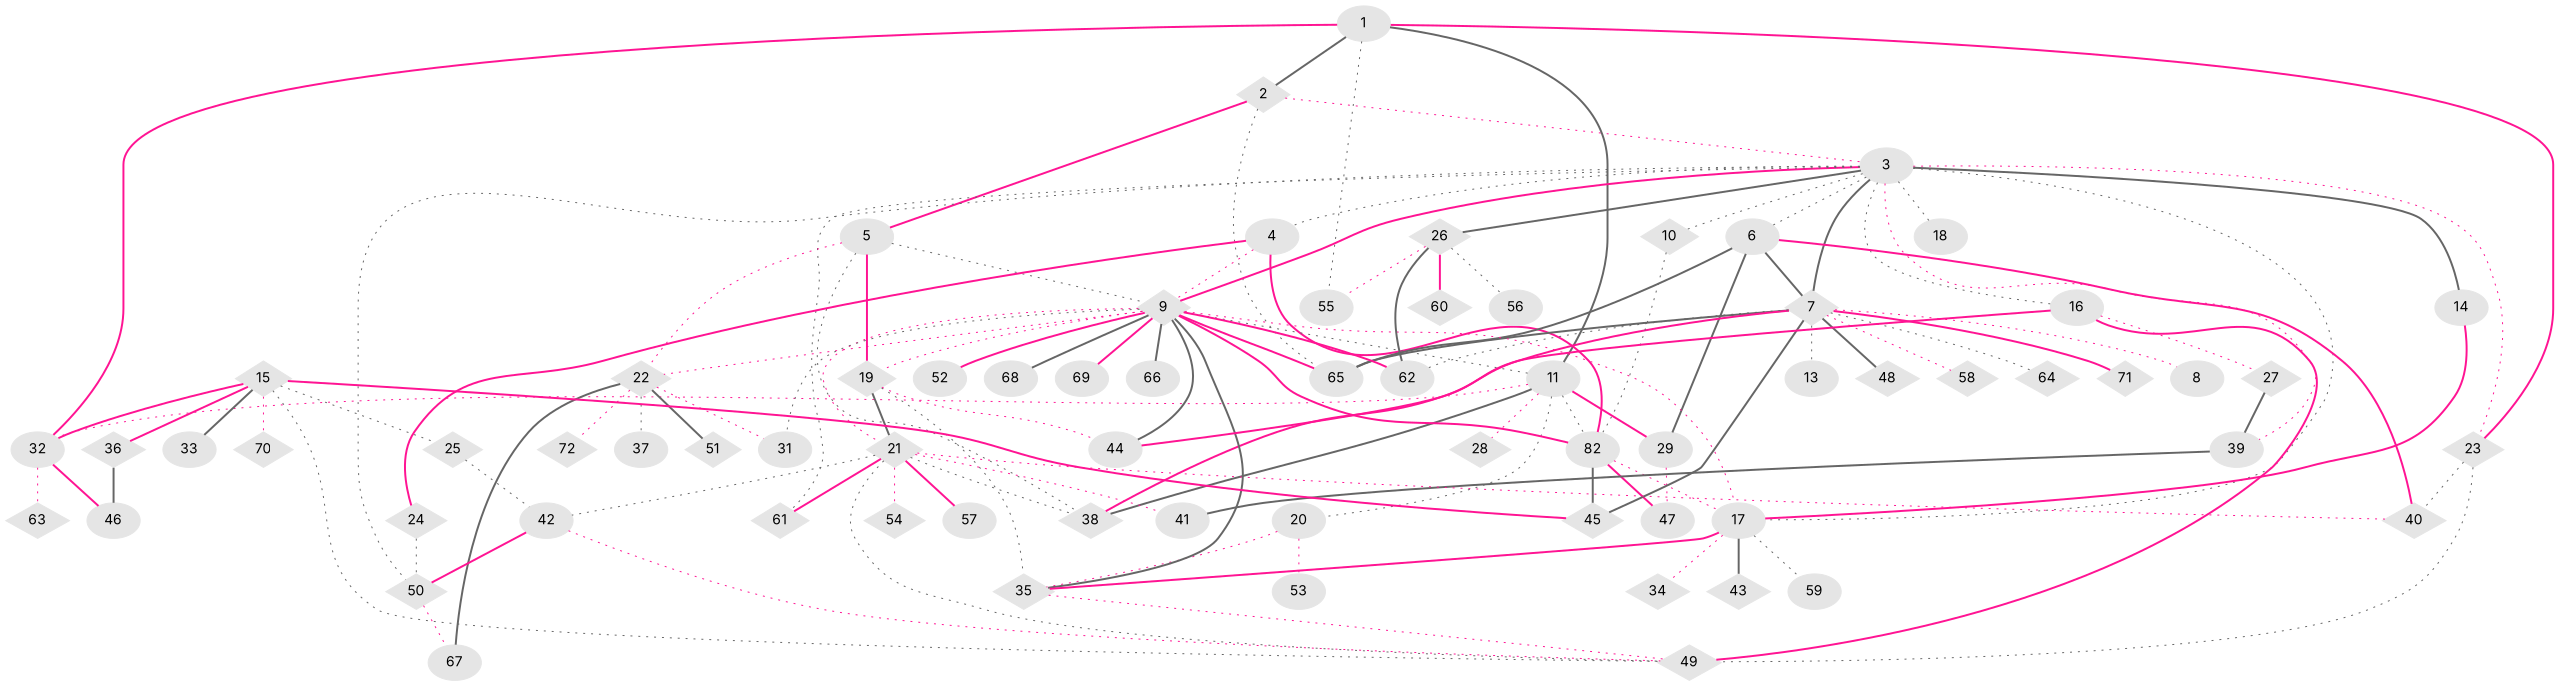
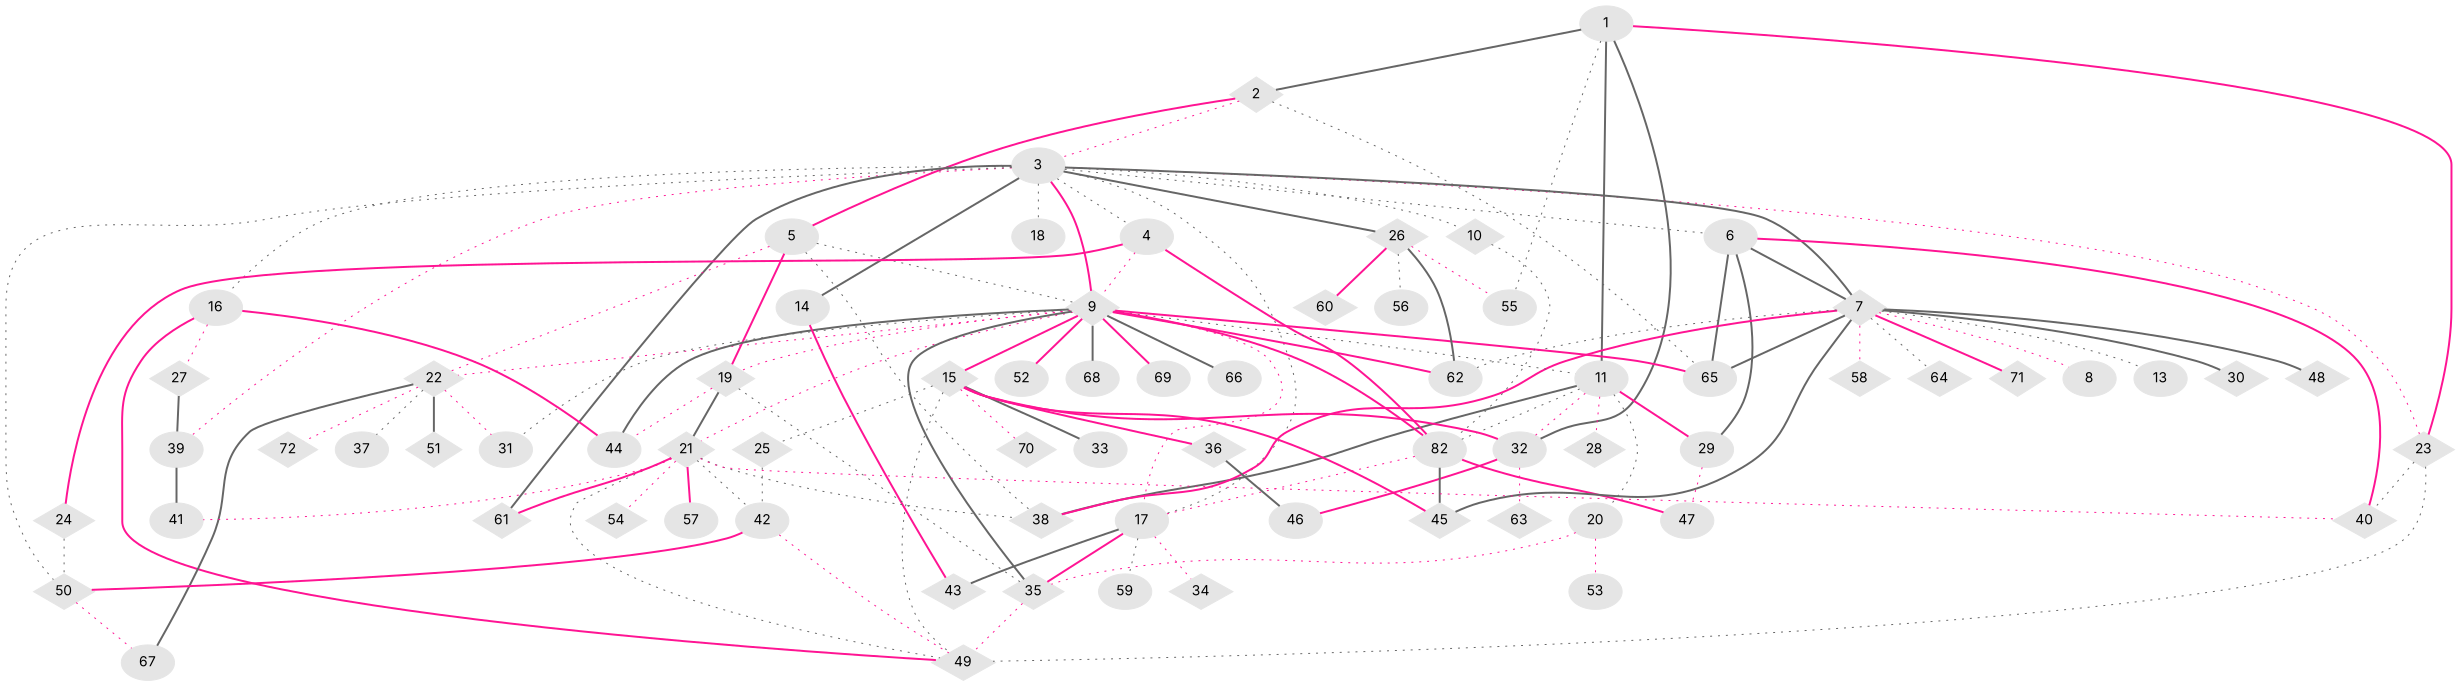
edge "1" -- "32": color deeppink -> gray40
edge "3" -- "61": style dotted -> bold
edge "9" -- "15": added
node "30": added
edge "14" -- "17": now "14" -- "43"
